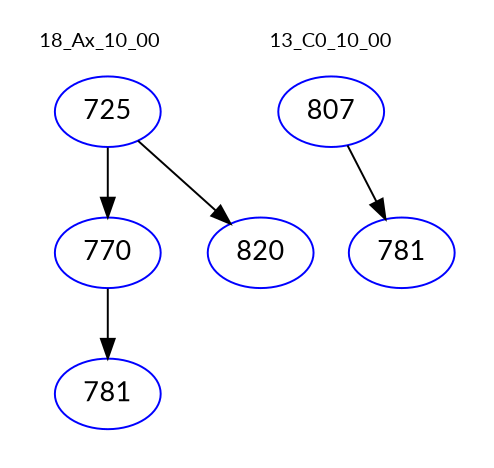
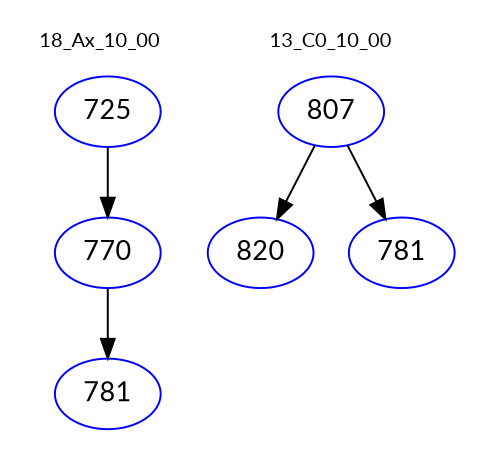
edge "725" -> "820": now "807" -> "820"
